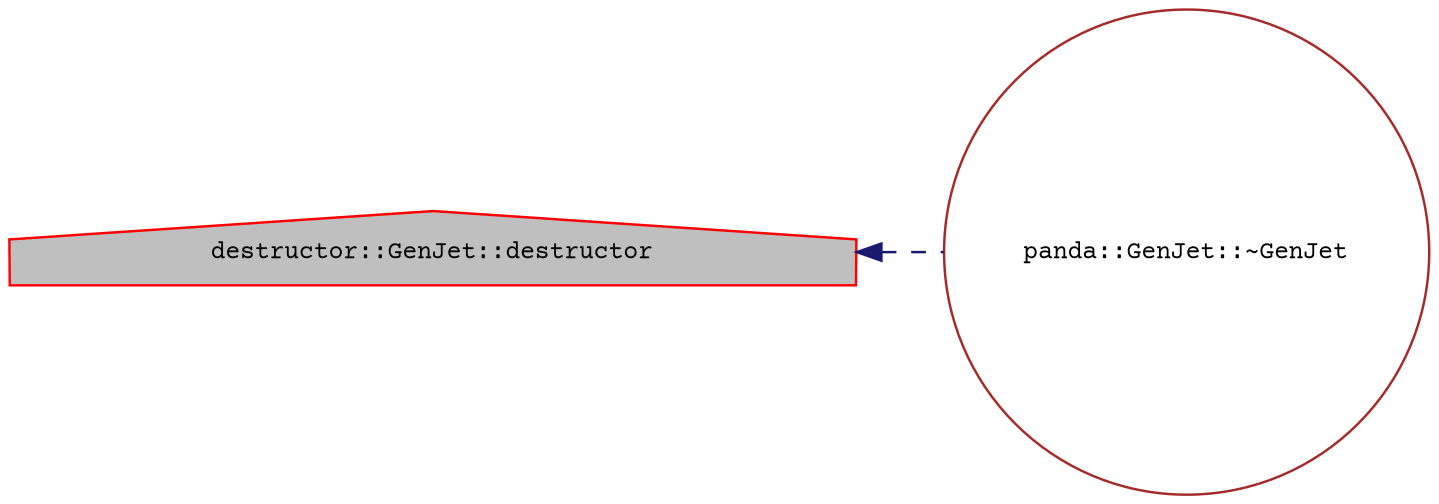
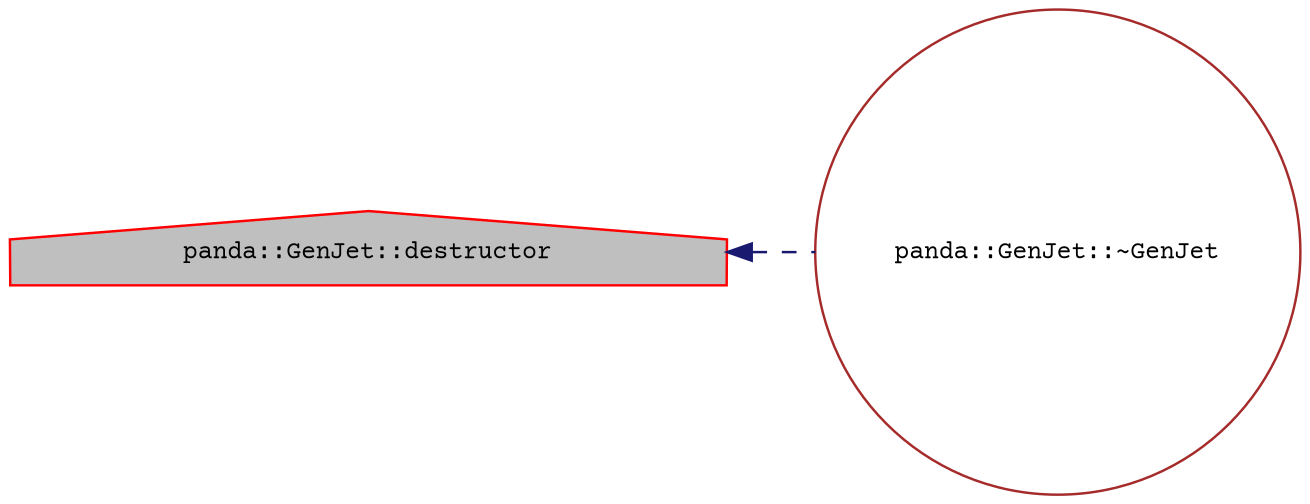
node "destructor::GenJet::destructor": label "destructor::GenJet::destructor" -> "panda::GenJet::destructor"
